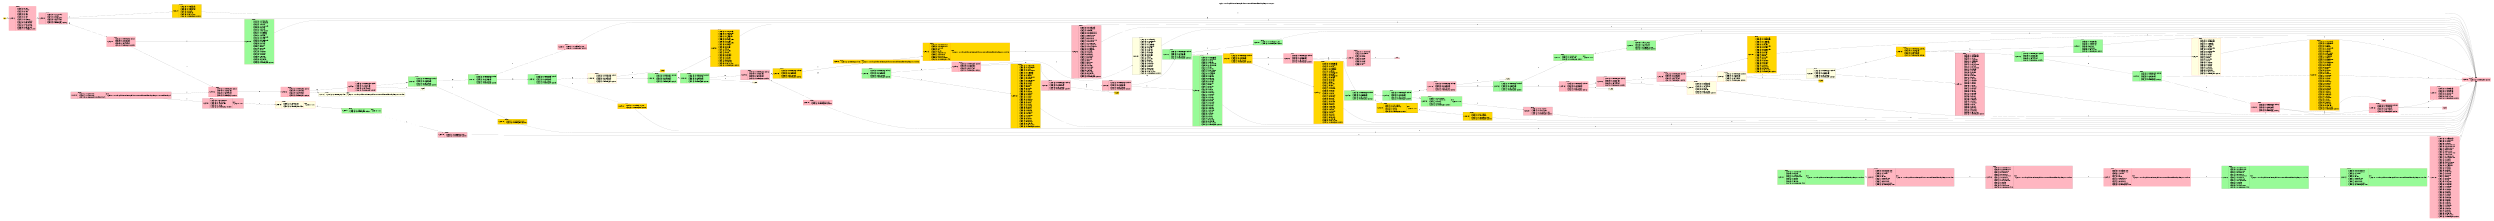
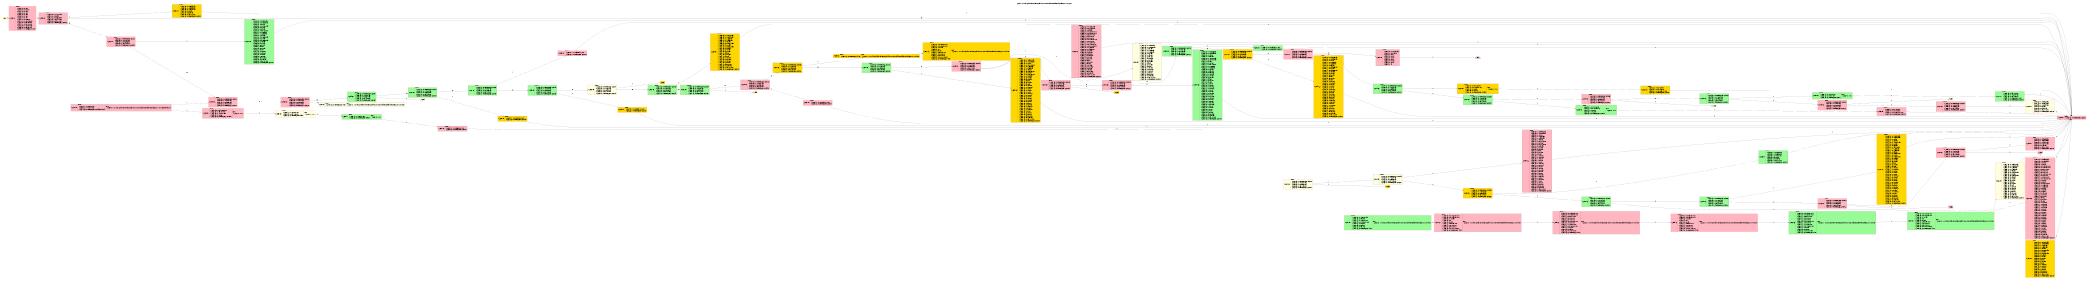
node "0x401c14 [25]": removed
node "0x4019ee [25]": fillcolor lightpink -> palegreen
